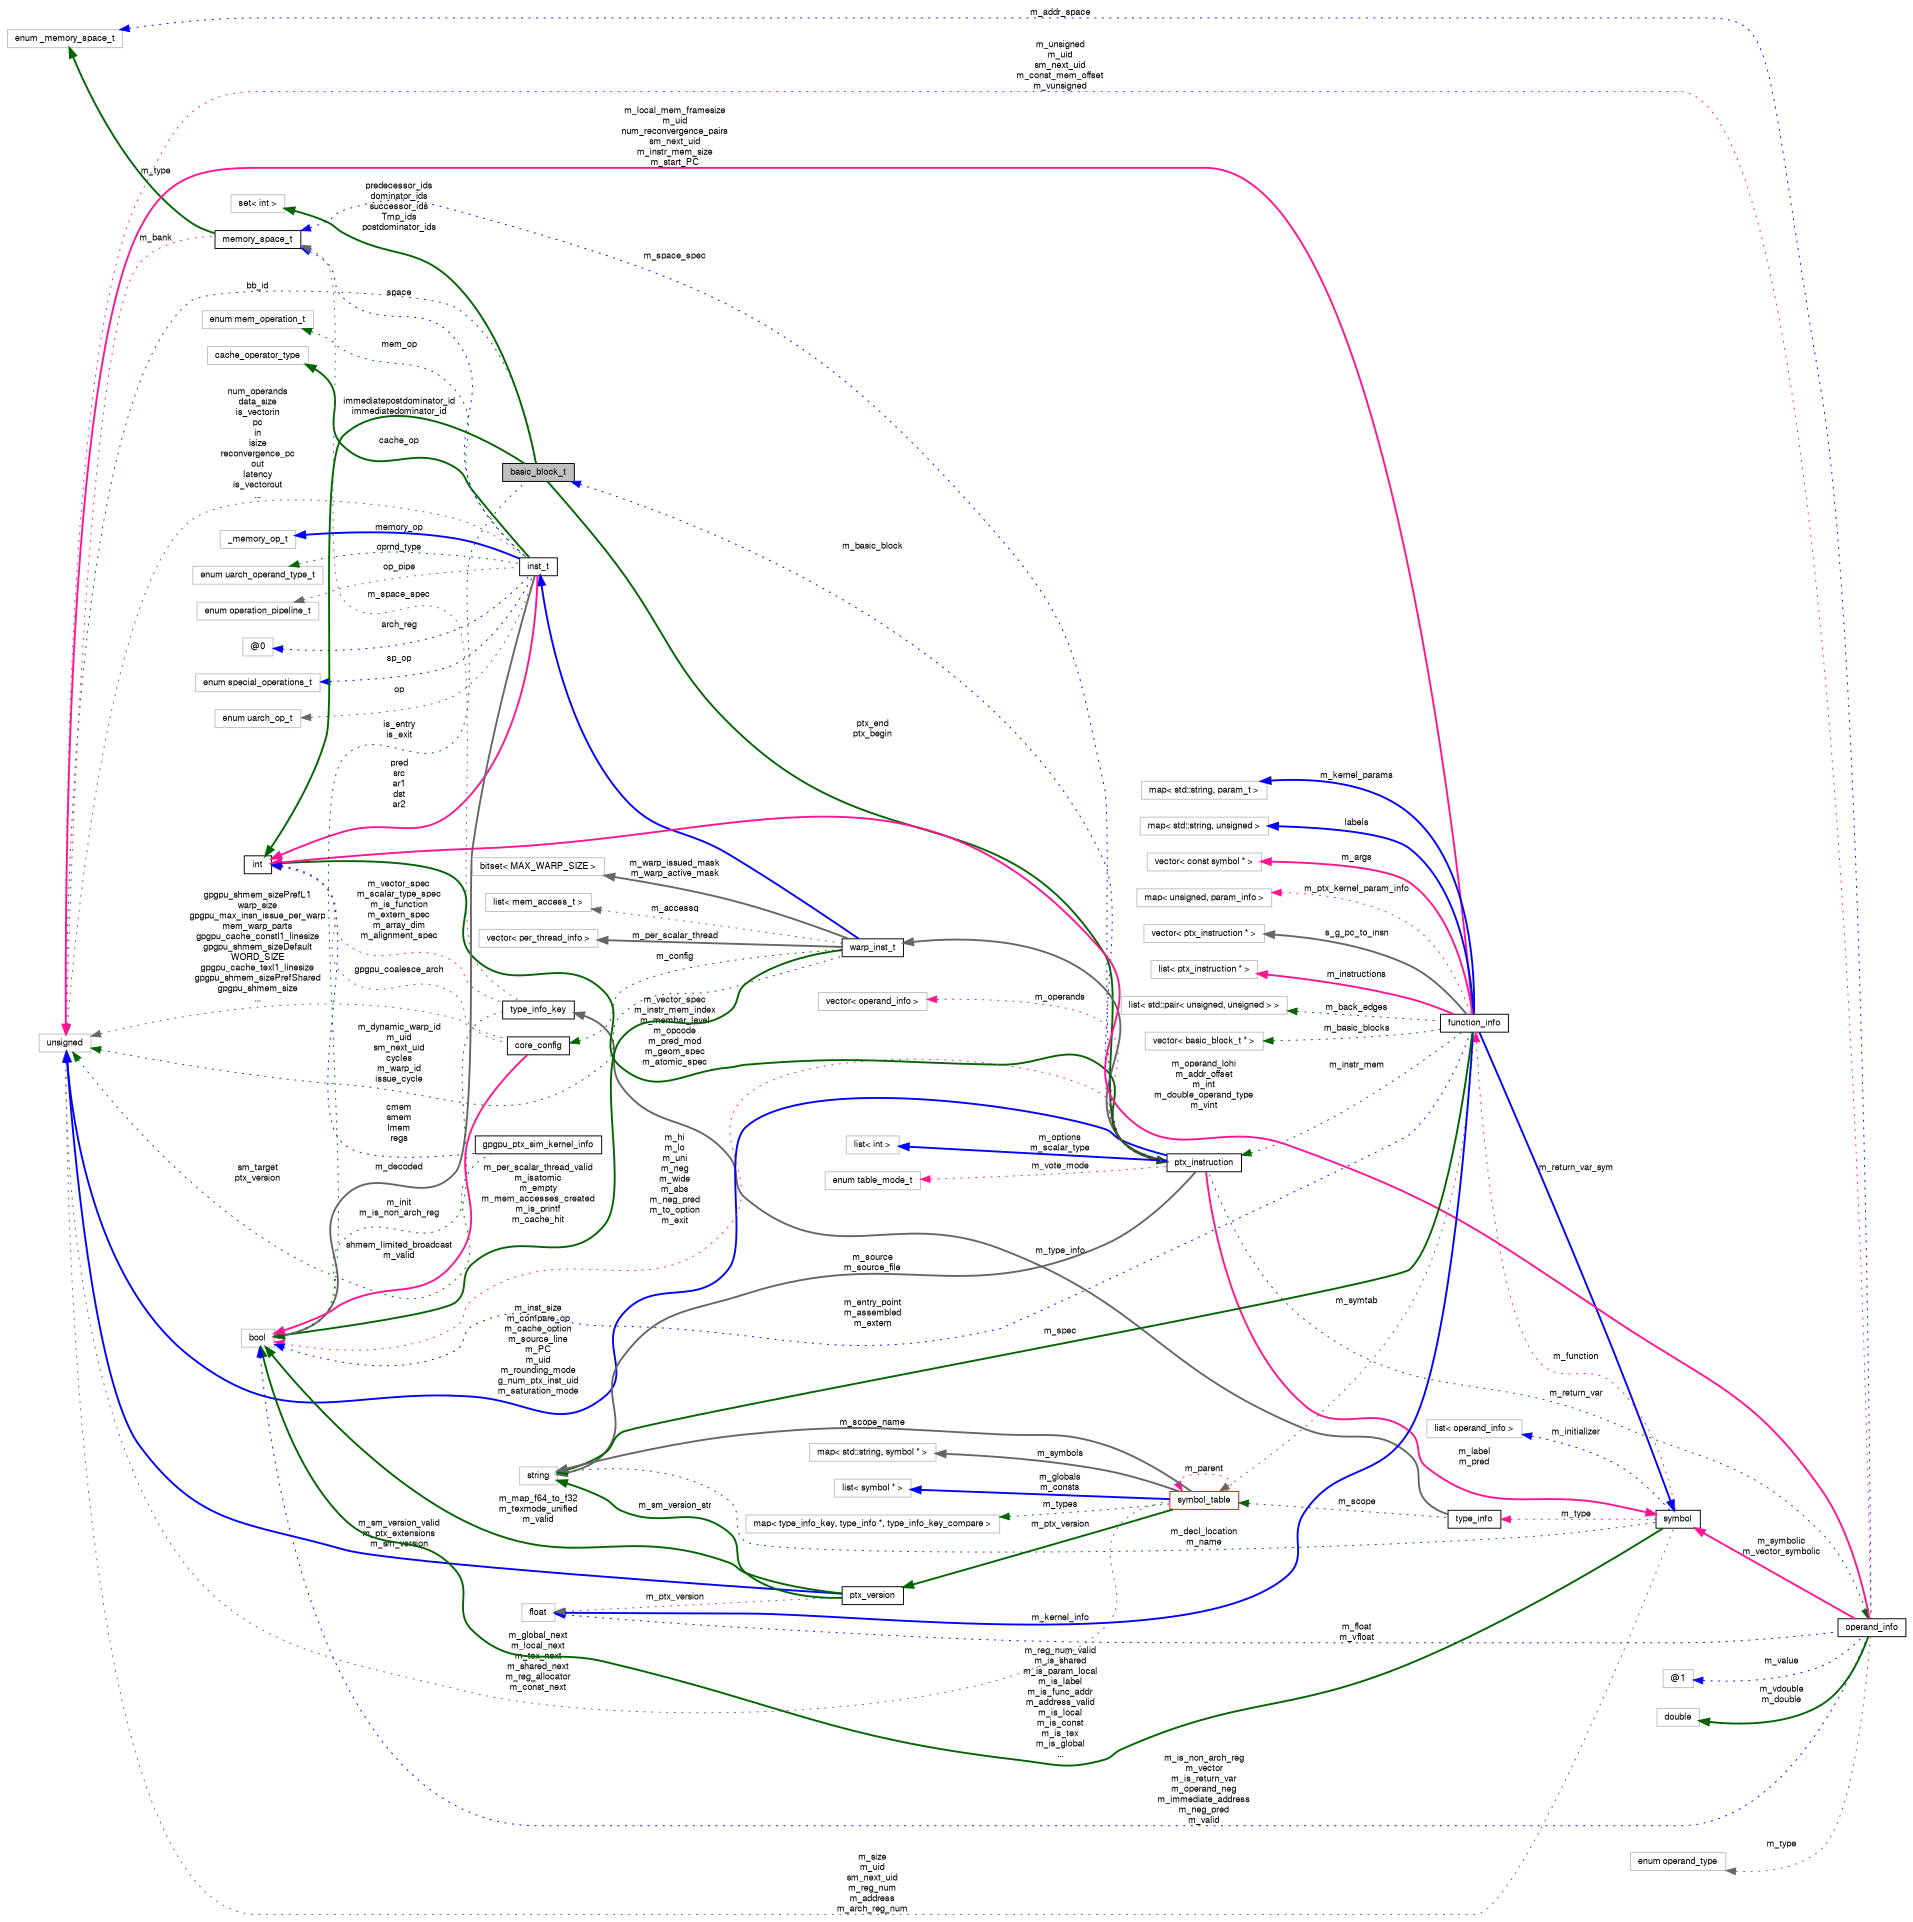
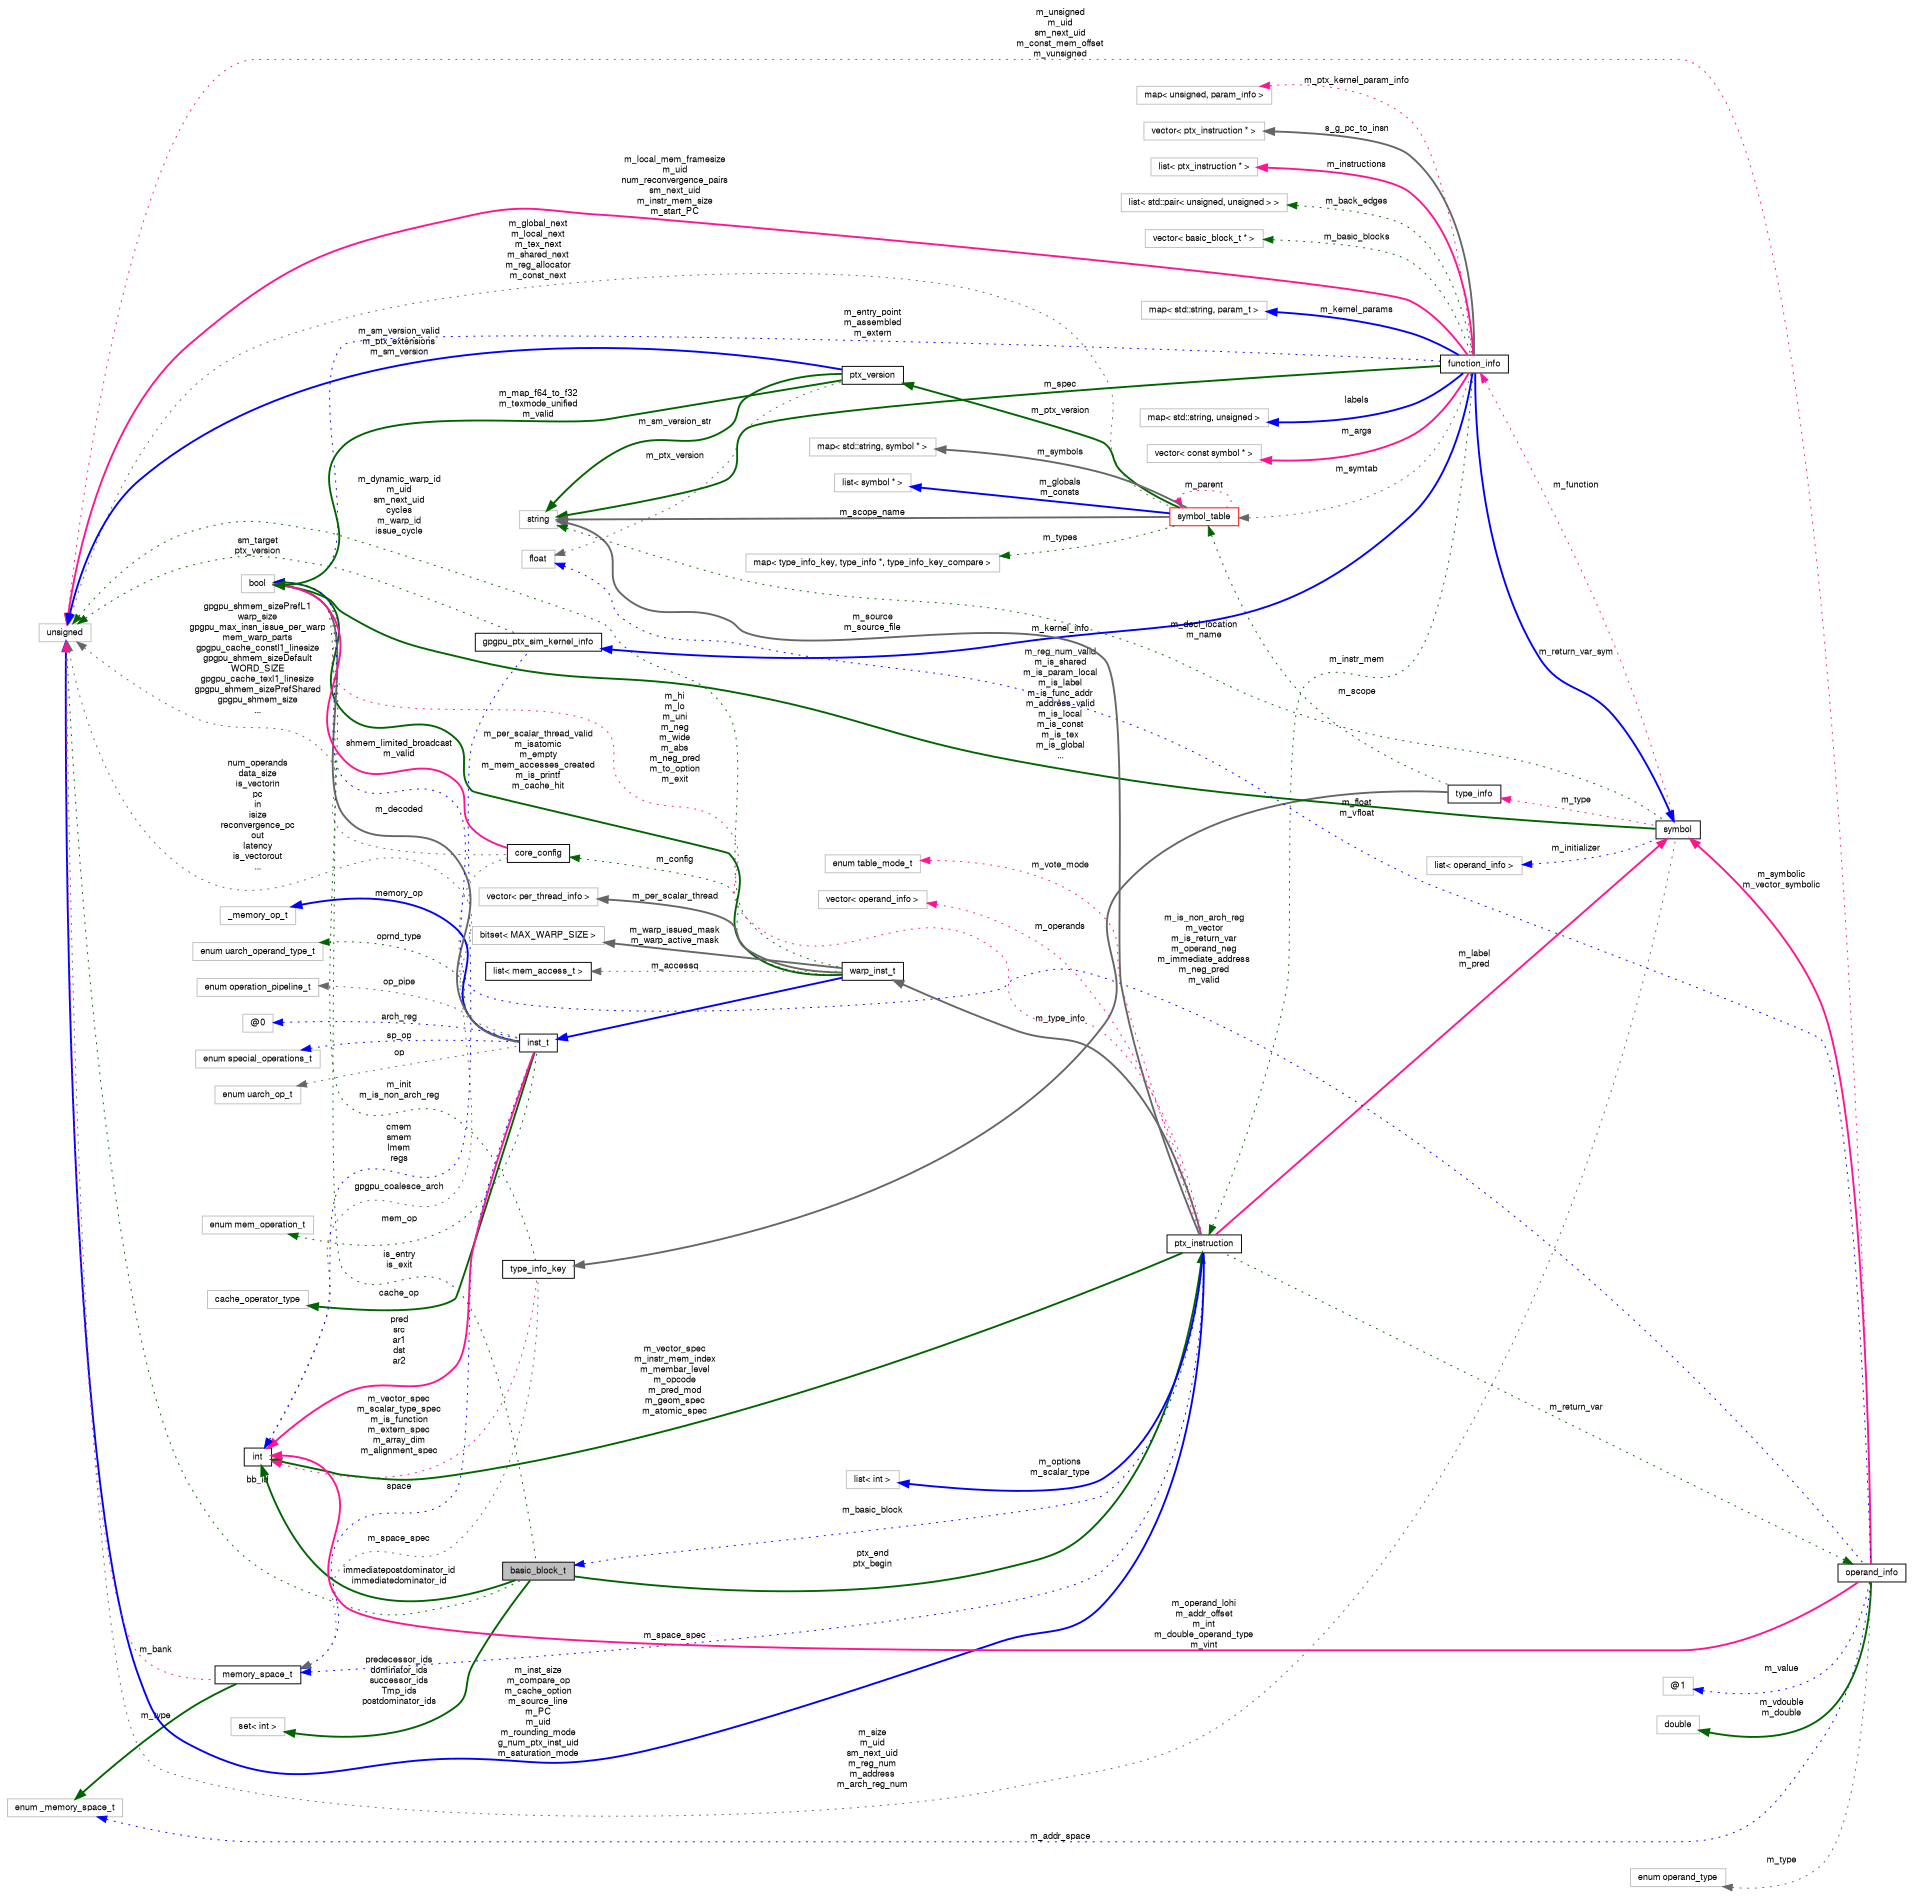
node "list< mem_access_t >": color grey75 -> black
edge "function_info" -> "float": now "function_info" -> "gpgpu_ptx_sim_kernel_info"
